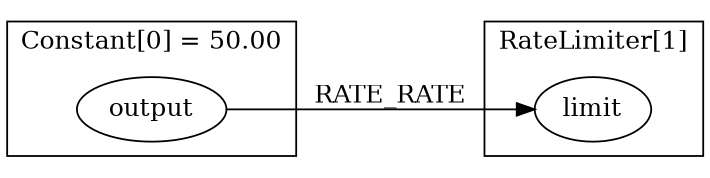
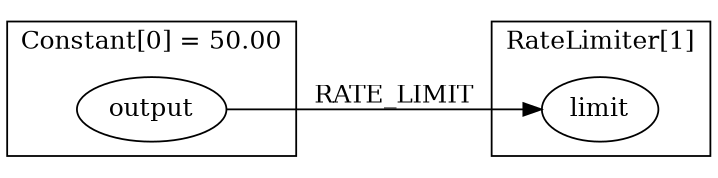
edge "output" -> "limit": label "RATE_RATE" -> "RATE_LIMIT"
